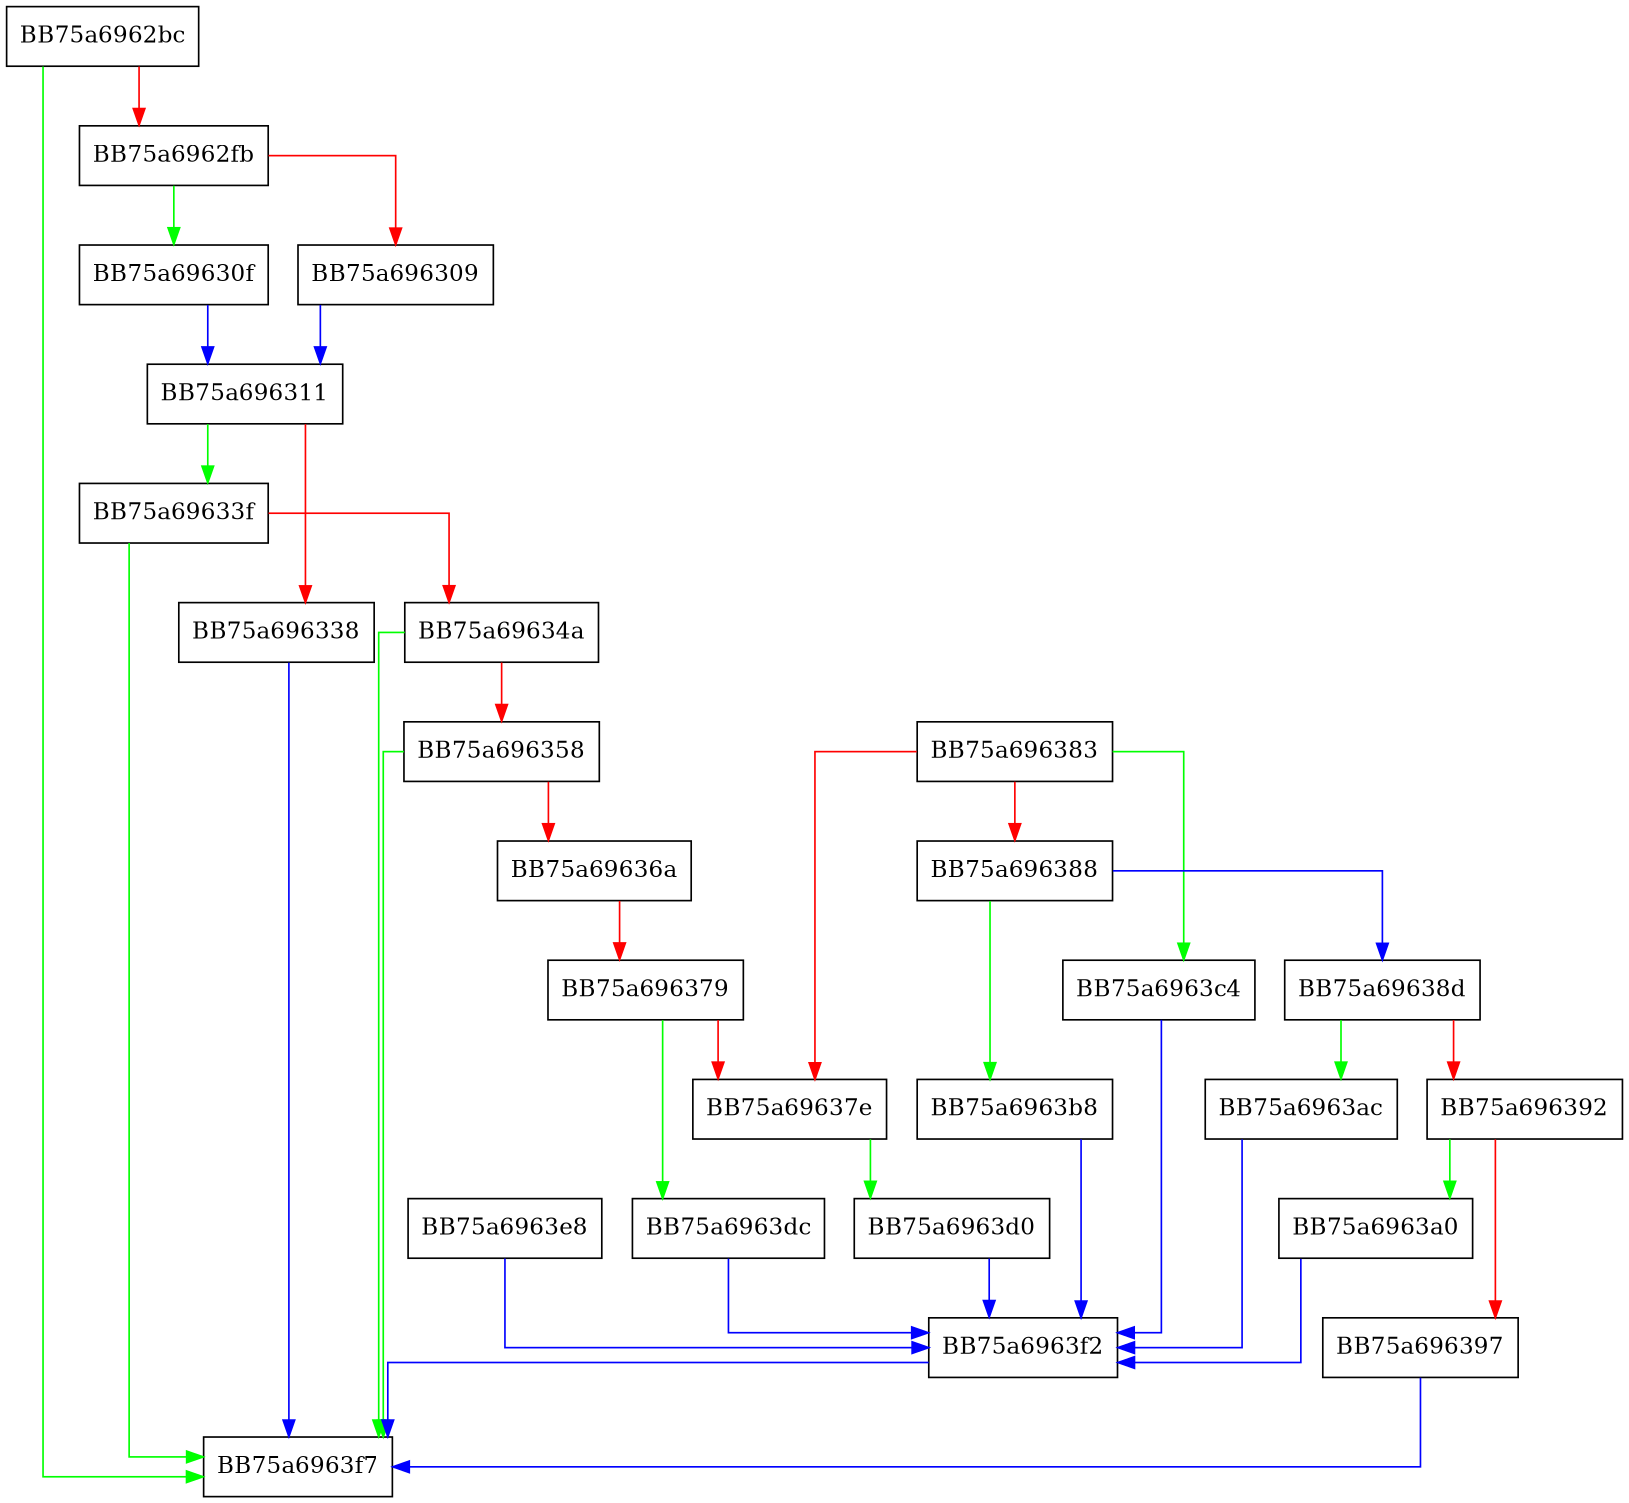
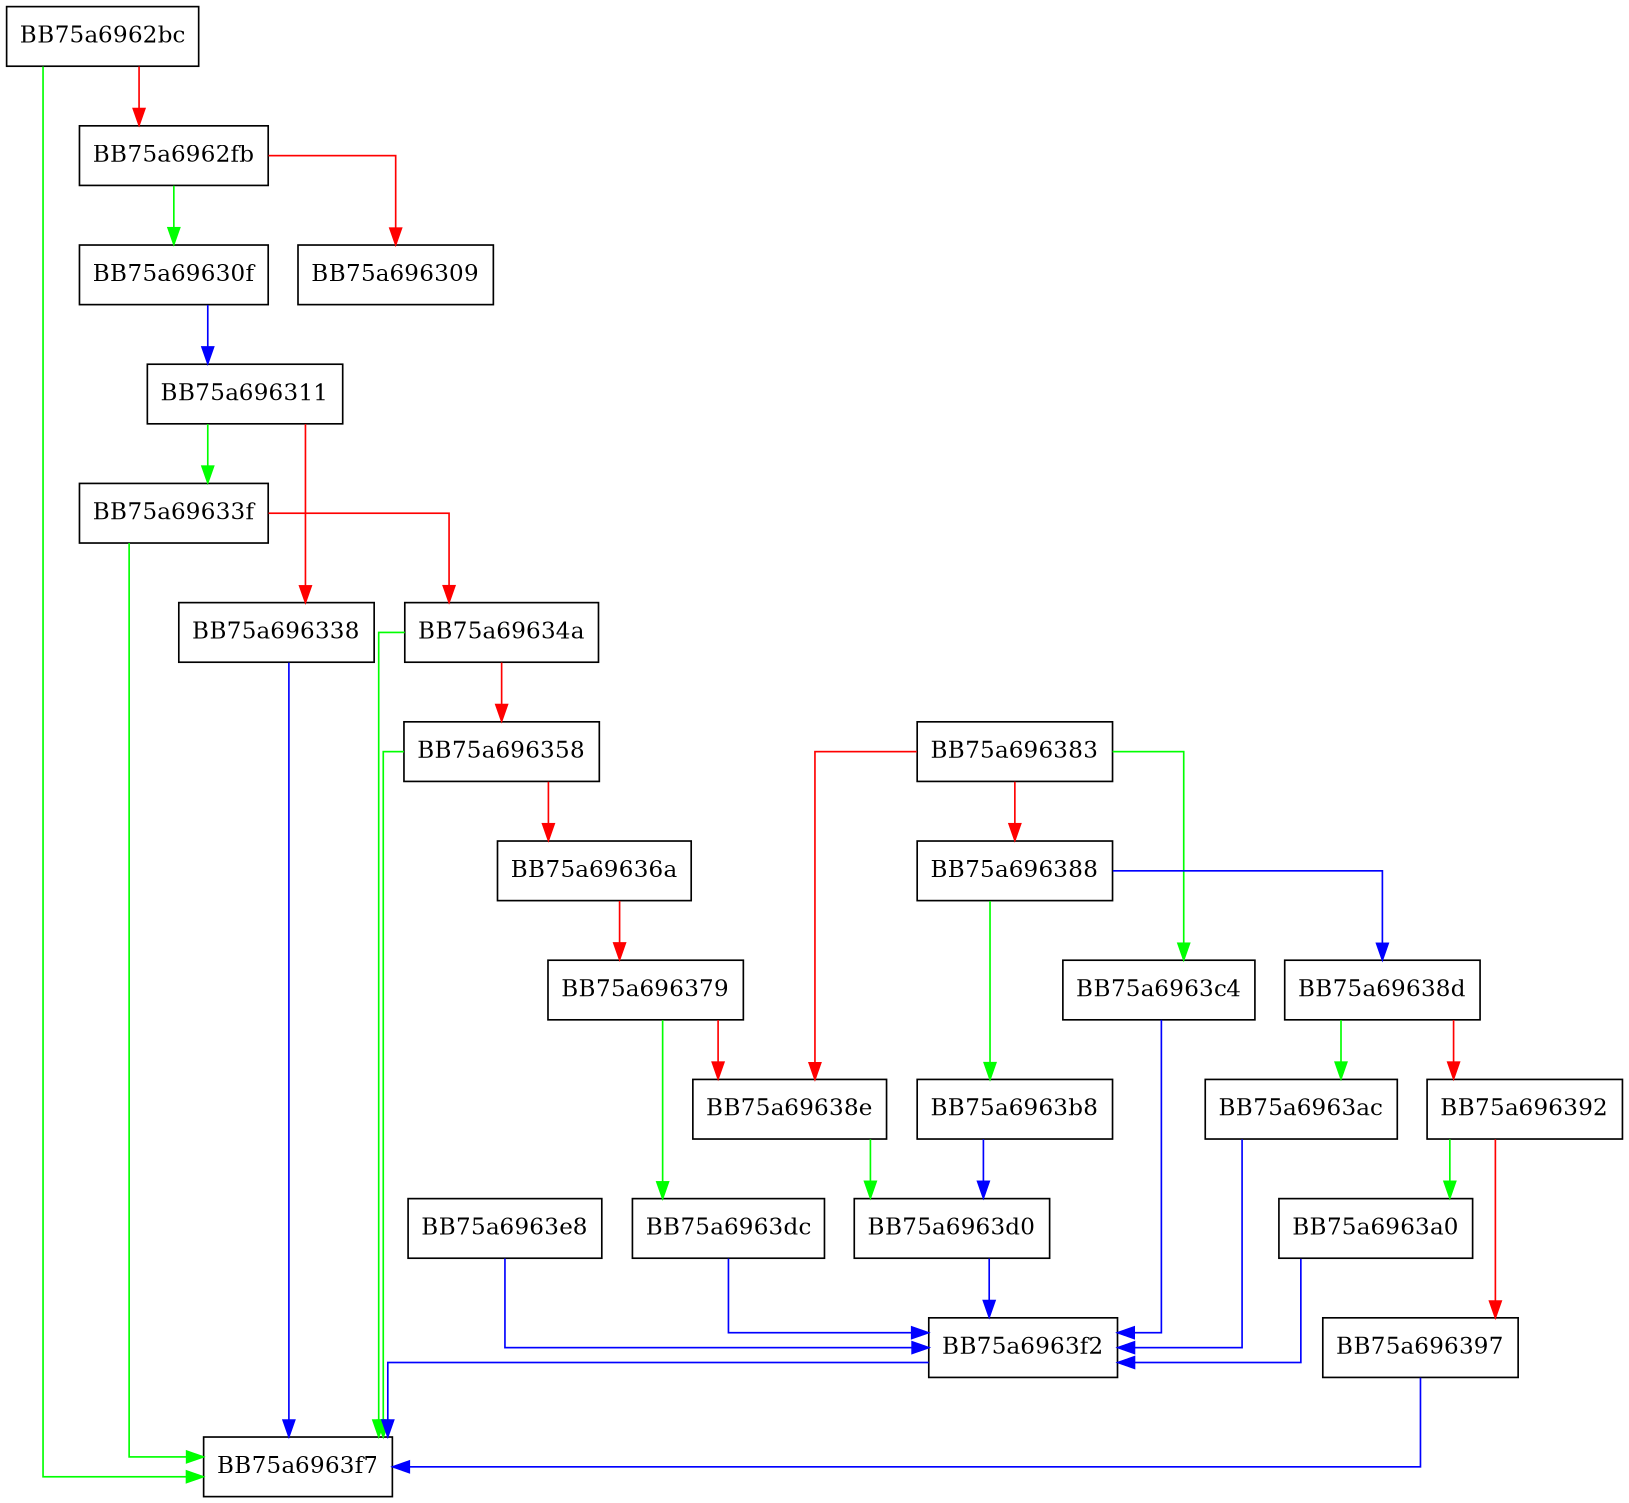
edge "BB75a696309" -> "BB75a696311": removed
node "BB75a69637e": label "BB75a69637e" -> "BB75a69638e"
edge "BB75a6963b8" -> "BB75a6963f2": now "BB75a6963b8" -> "BB75a6963d0"
